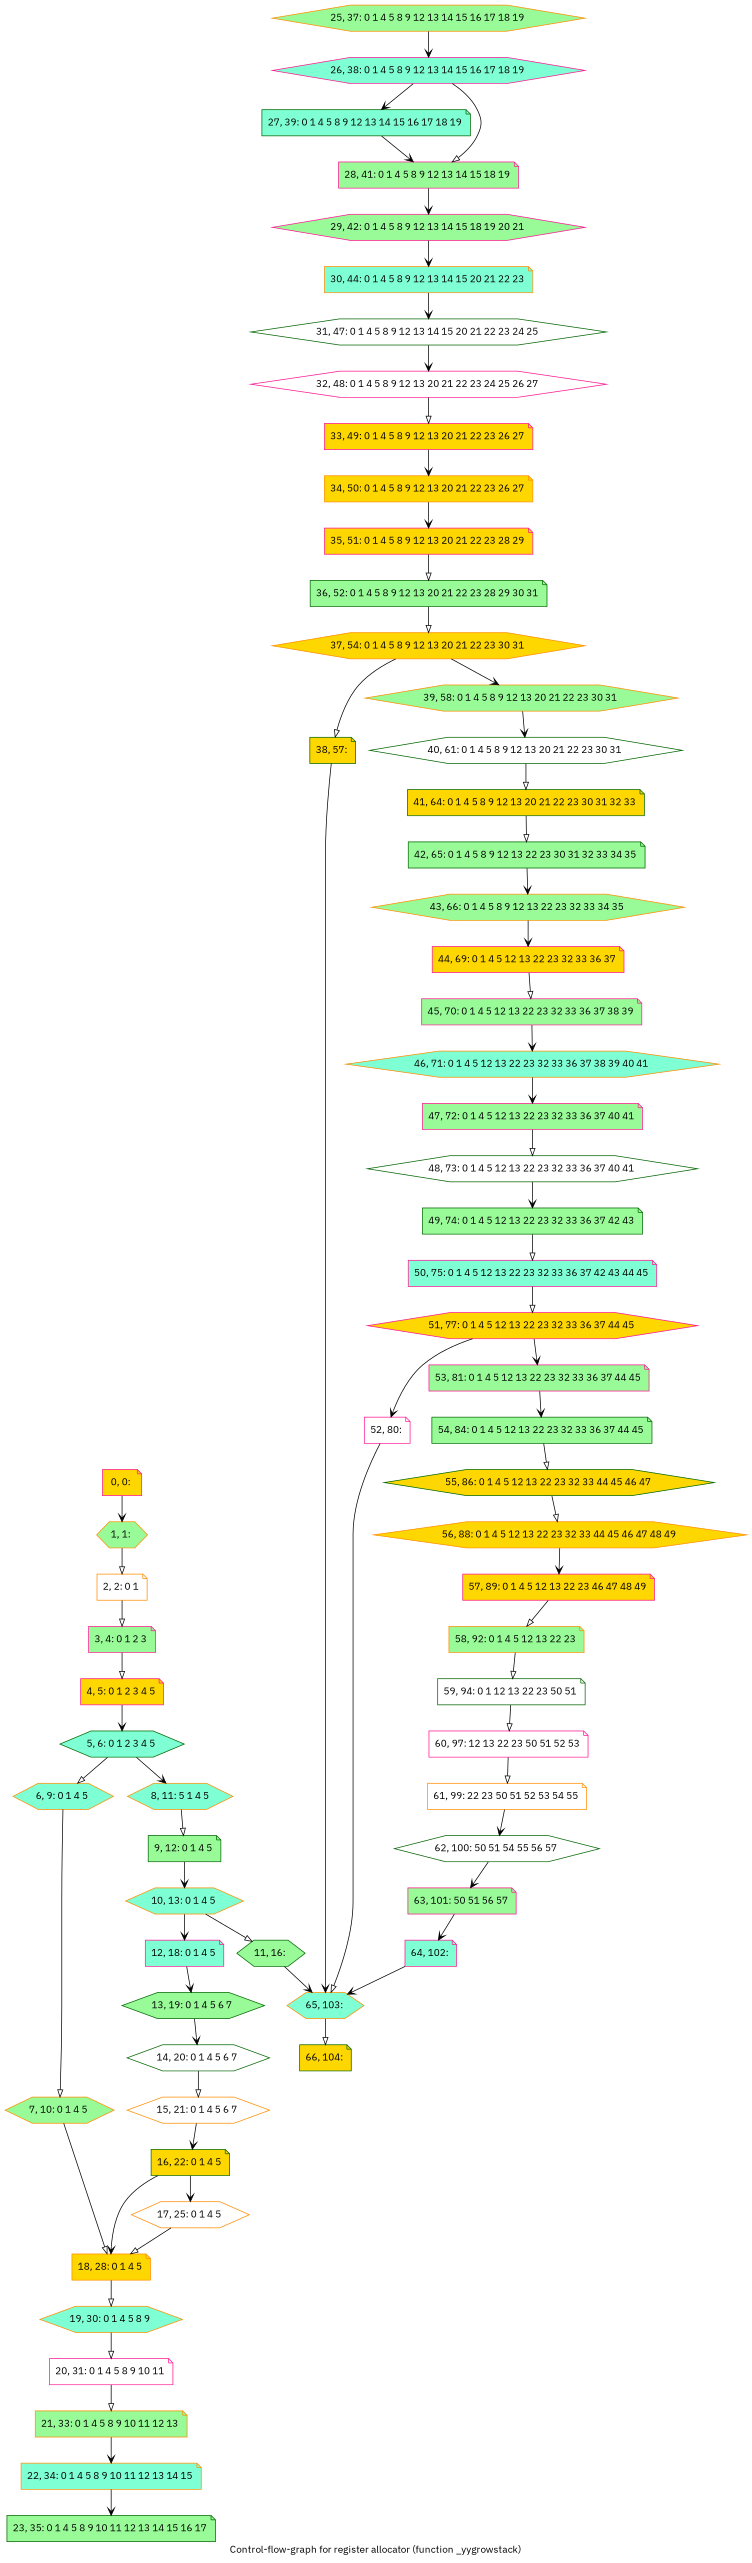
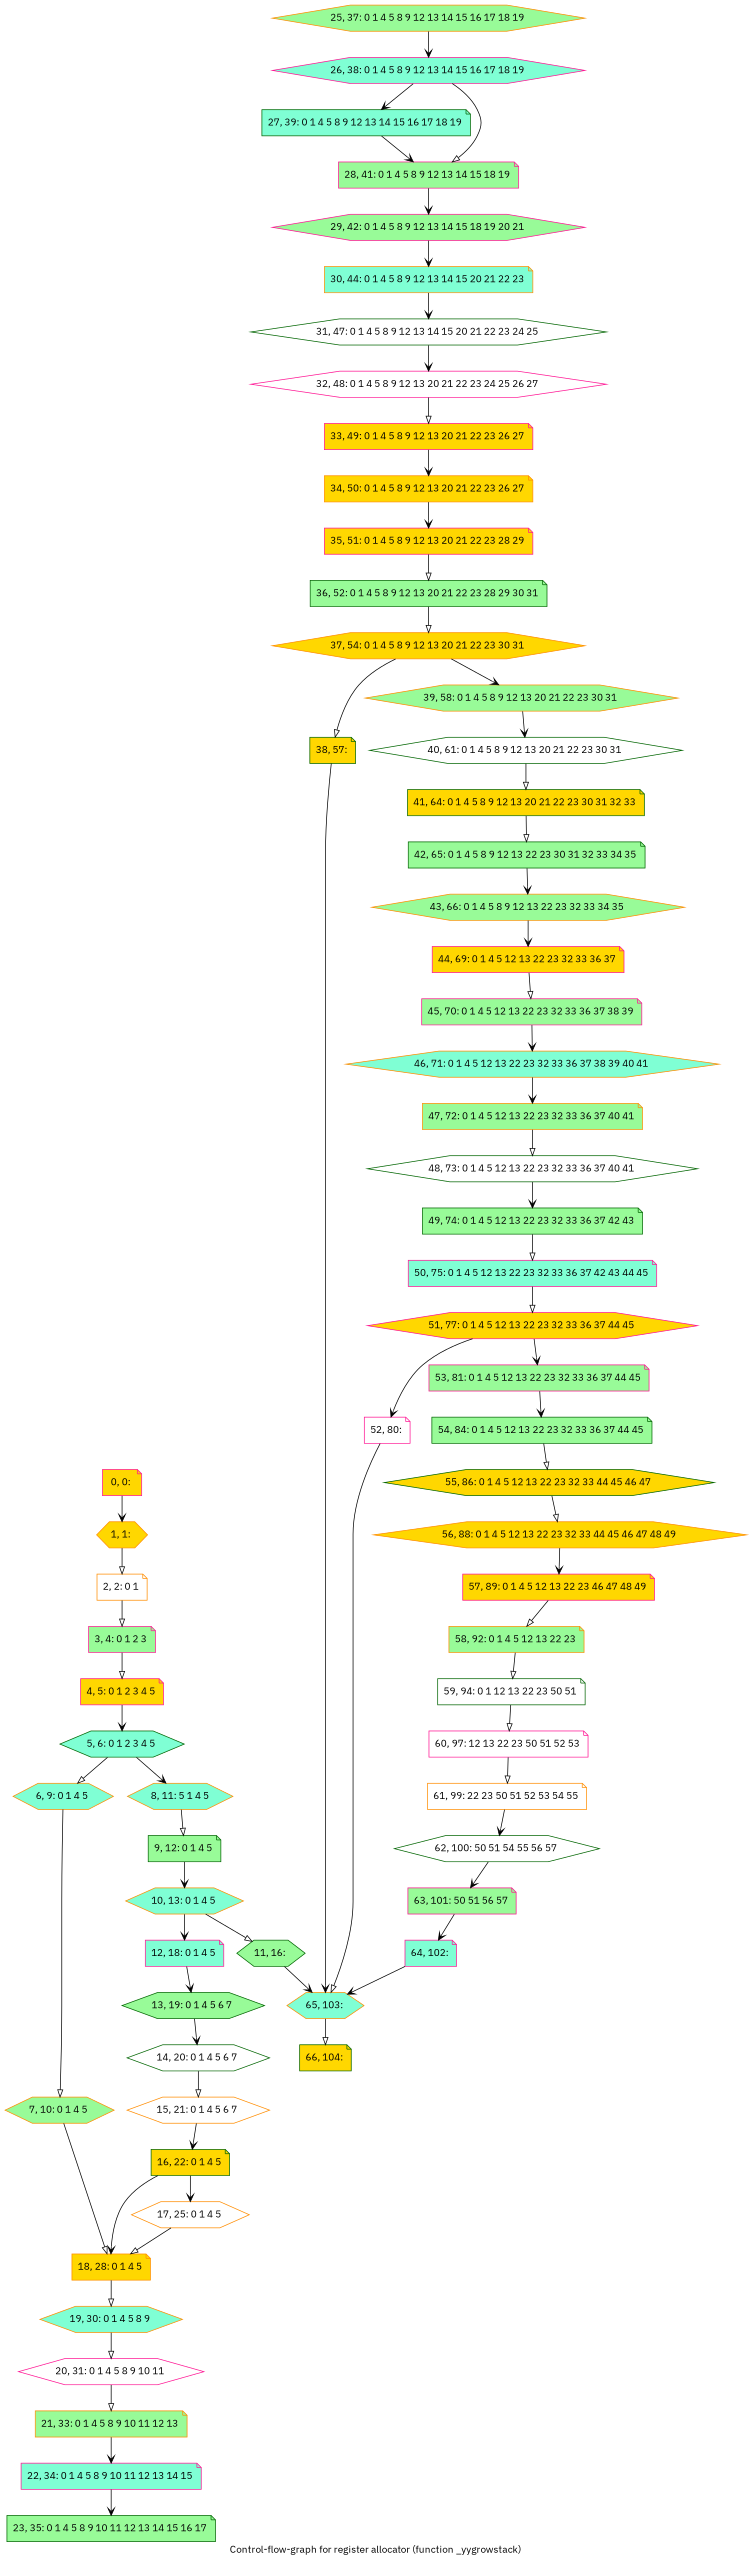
node "47, 72: 0 1 4 5 12 13 22 23 32 33 36 37 40 41": color deeppink -> darkorange
node "1, 1:": fillcolor palegreen -> gold
node "20, 31: 0 1 4 5 8 9 10 11": shape note -> hexagon
node "22, 34: 0 1 4 5 8 9 10 11 12 13 14 15": color darkorange -> deeppink
